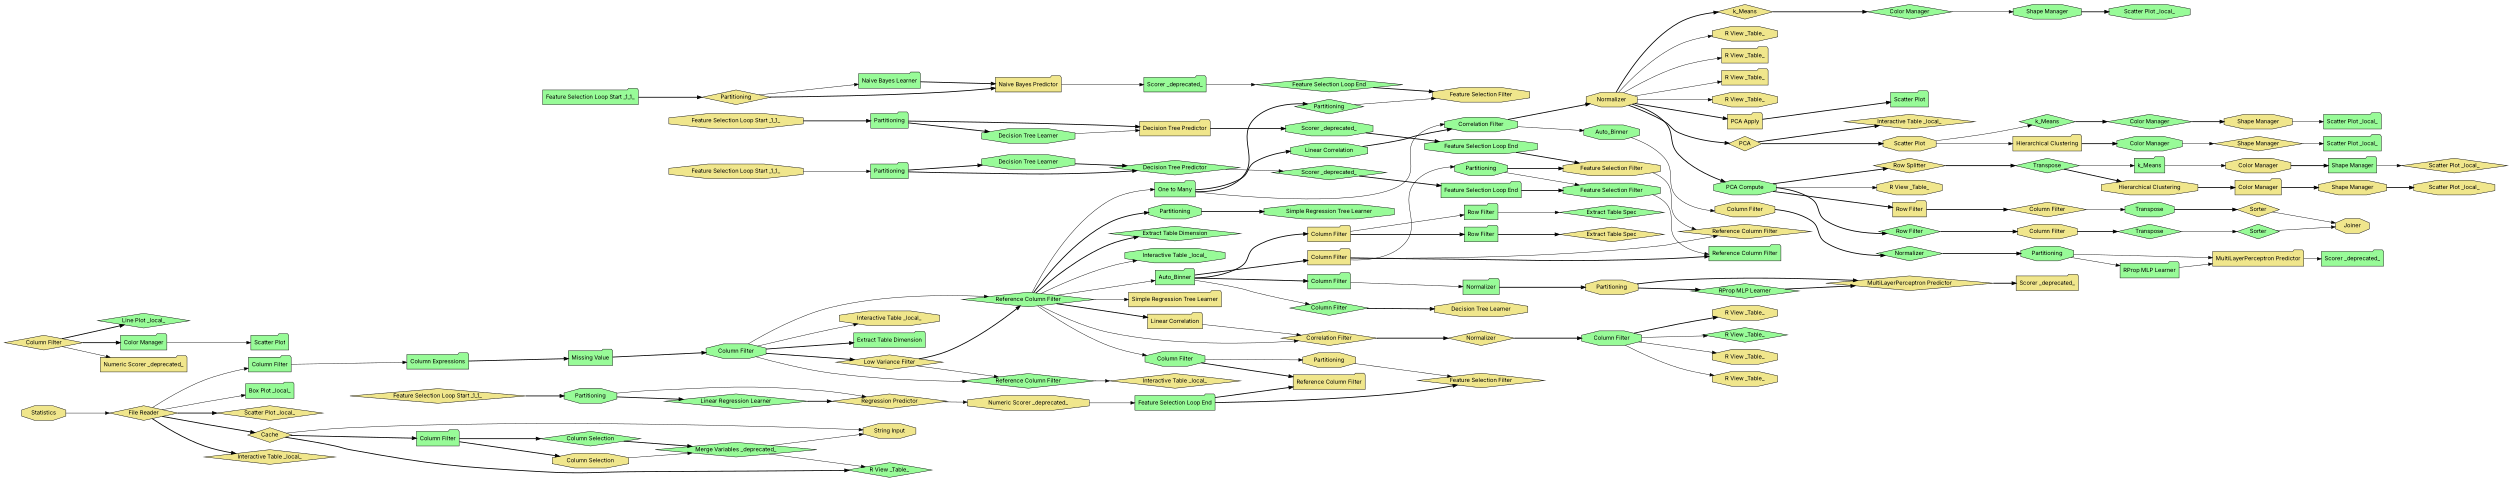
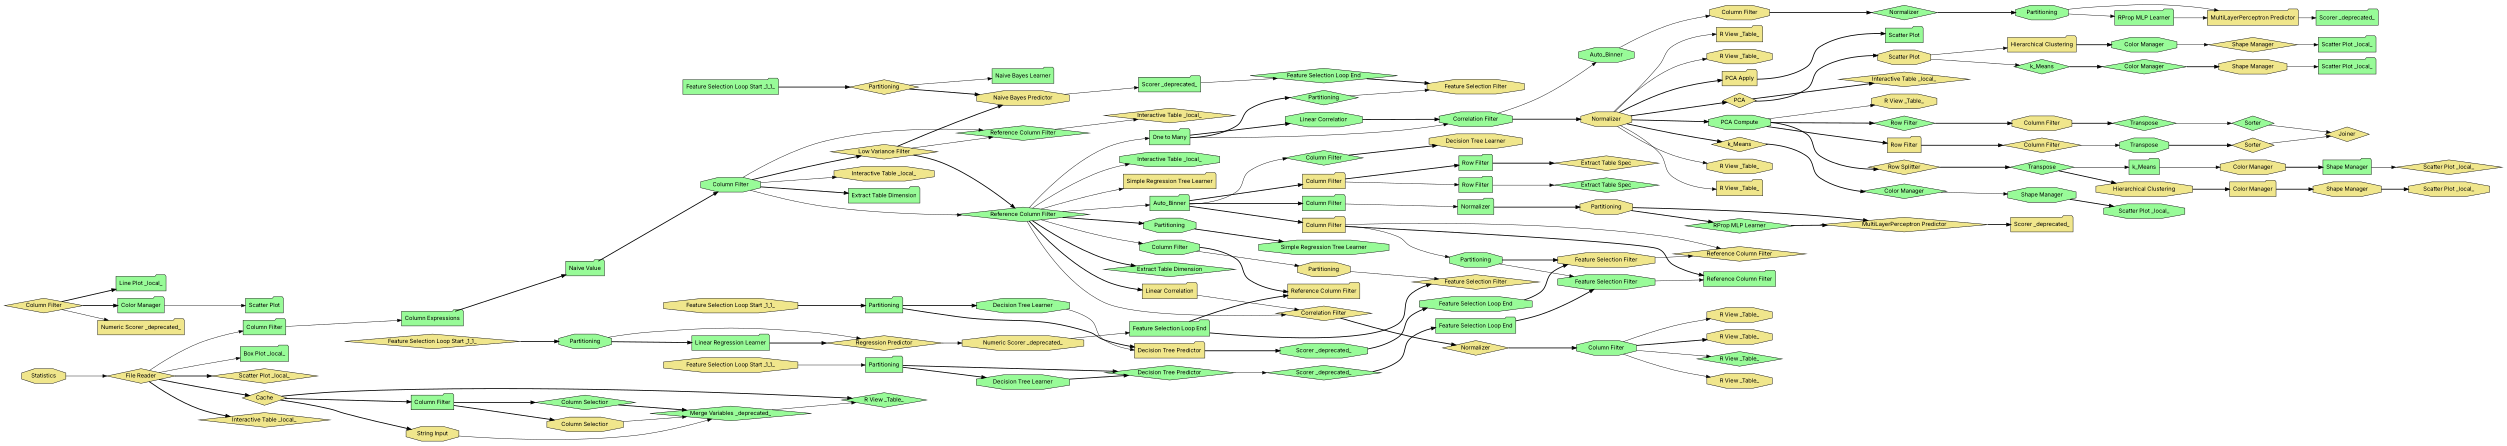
edge "Naive Bayes Learner" -> "Naive Bayes Predictor": now "Low Variance Filter" -> "Naive Bayes Predictor"
node "Naive Bayes Predictor": shape folder -> octagon
node "Joiner": shape octagon -> diamond
node "Line Plot _local_": shape diamond -> folder
node "Missing Value": label "Missing Value" -> "Naive Value"
node "Linear Regression Learner": shape diamond -> folder
edge "Cache" -> "String Input": style solid -> bold
edge "Merge Variables _deprecated_" -> "String Input": reversed
